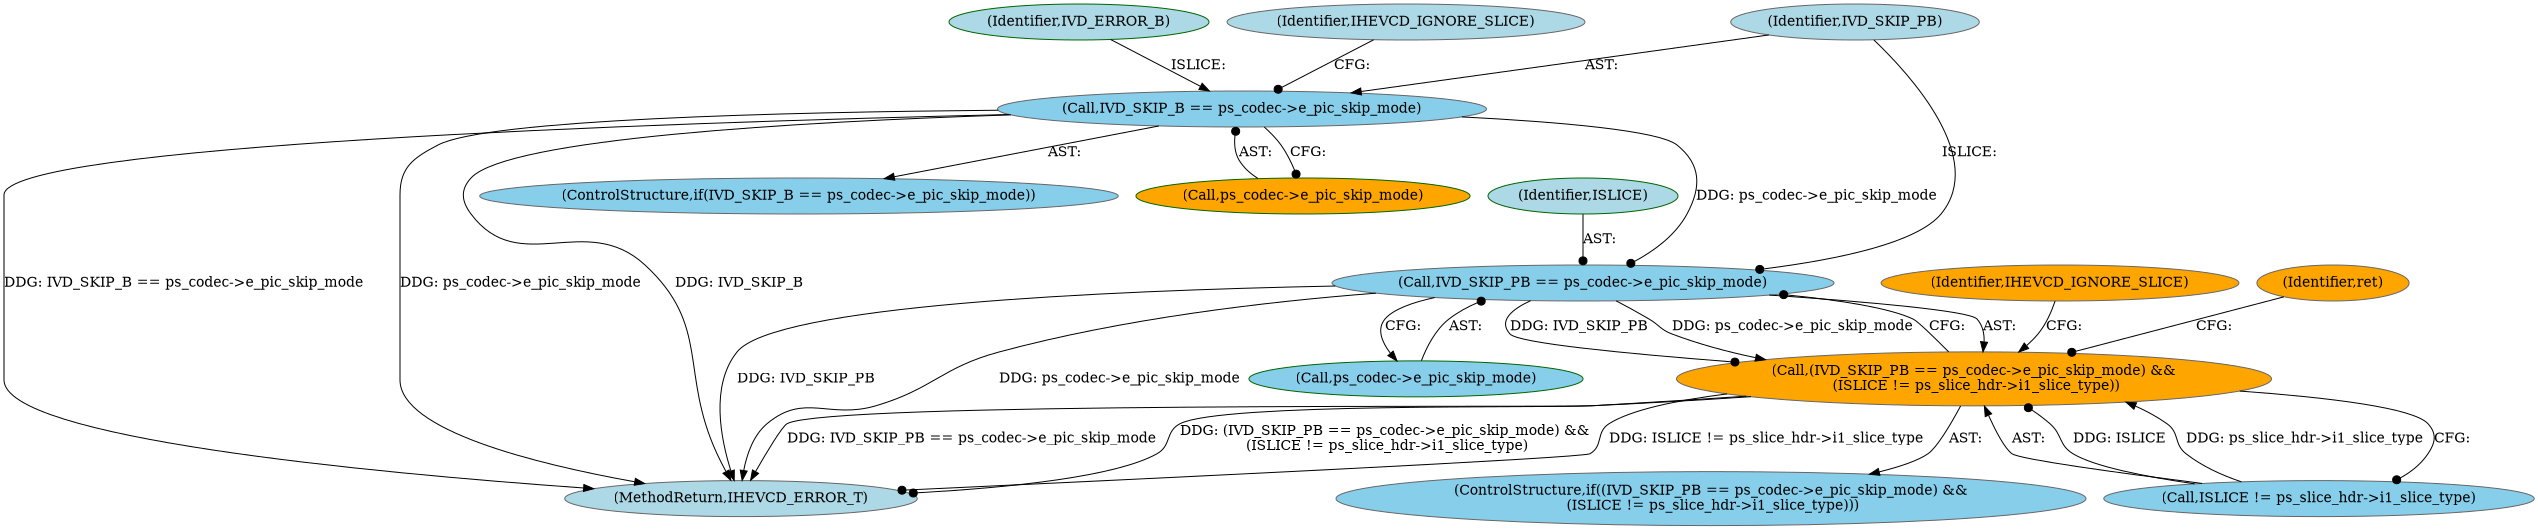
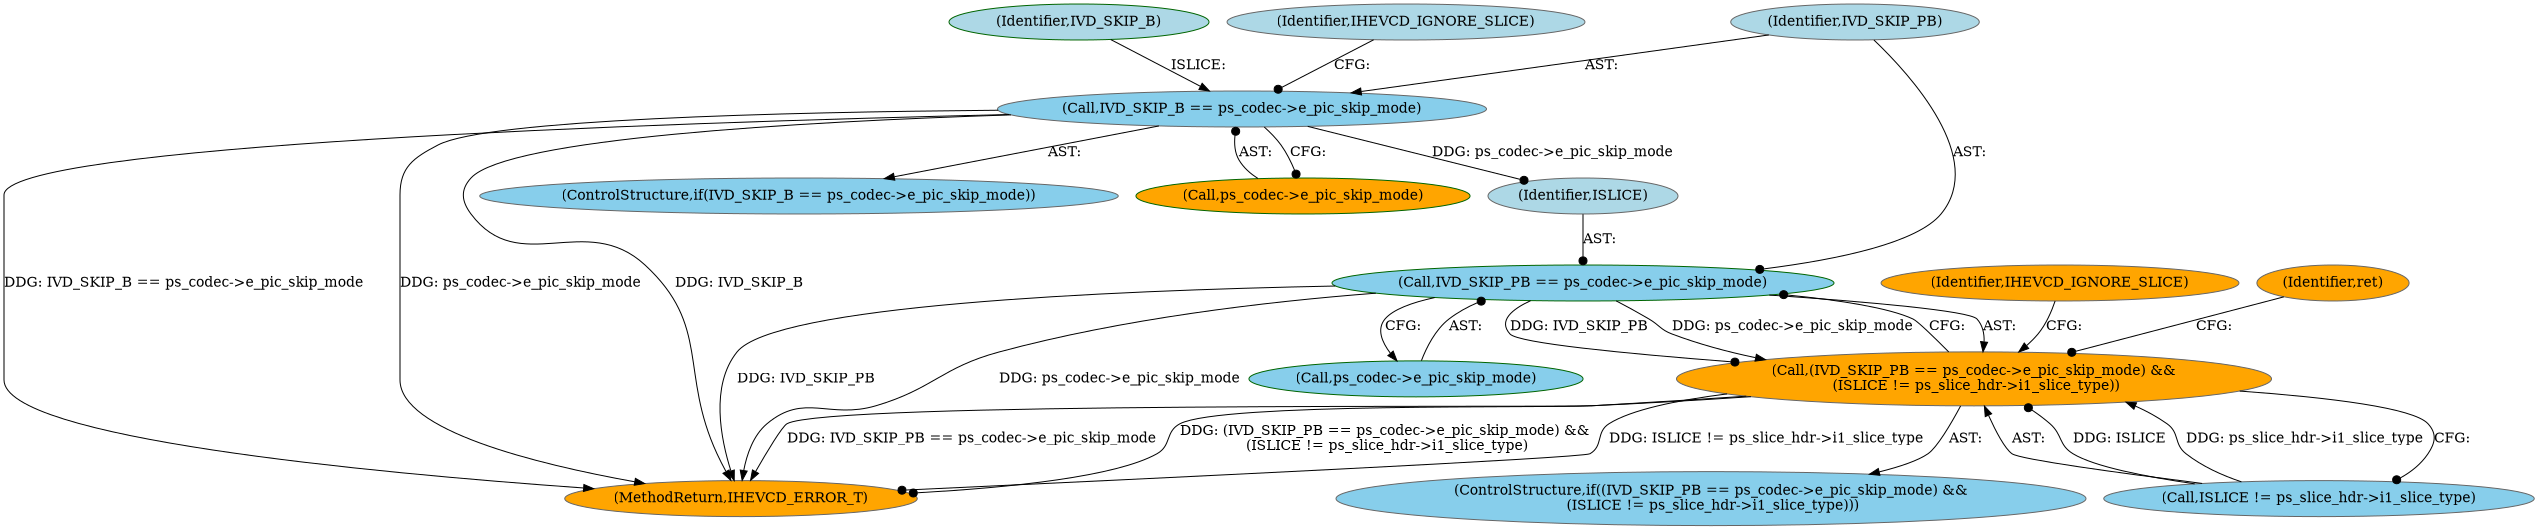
node "(Identifier,IVD_ERROR_B)": label "(Identifier,IVD_ERROR_B)" -> "(Identifier,IVD_SKIP_B)"
edge "(Call,IVD_SKIP_B == ps_codec->e_pic_skip_mode)" -> "(Call,IVD_SKIP_PB == ps_codec->e_pic_skip_mode)": now "(Call,IVD_SKIP_B == ps_codec->e_pic_skip_mode)" -> "(Identifier,ISLICE)"
edge "(Identifier,IVD_SKIP_PB)" -> "(Call,IVD_SKIP_PB == ps_codec->e_pic_skip_mode)": label "ISLICE: " -> "AST: "
node "(Identifier,ISLICE)": color darkgreen -> gray40
node "(Call,IVD_SKIP_PB == ps_codec->e_pic_skip_mode)": color gray40 -> darkgreen
node "(MethodReturn,IHEVCD_ERROR_T)": fillcolor lightblue -> orange
